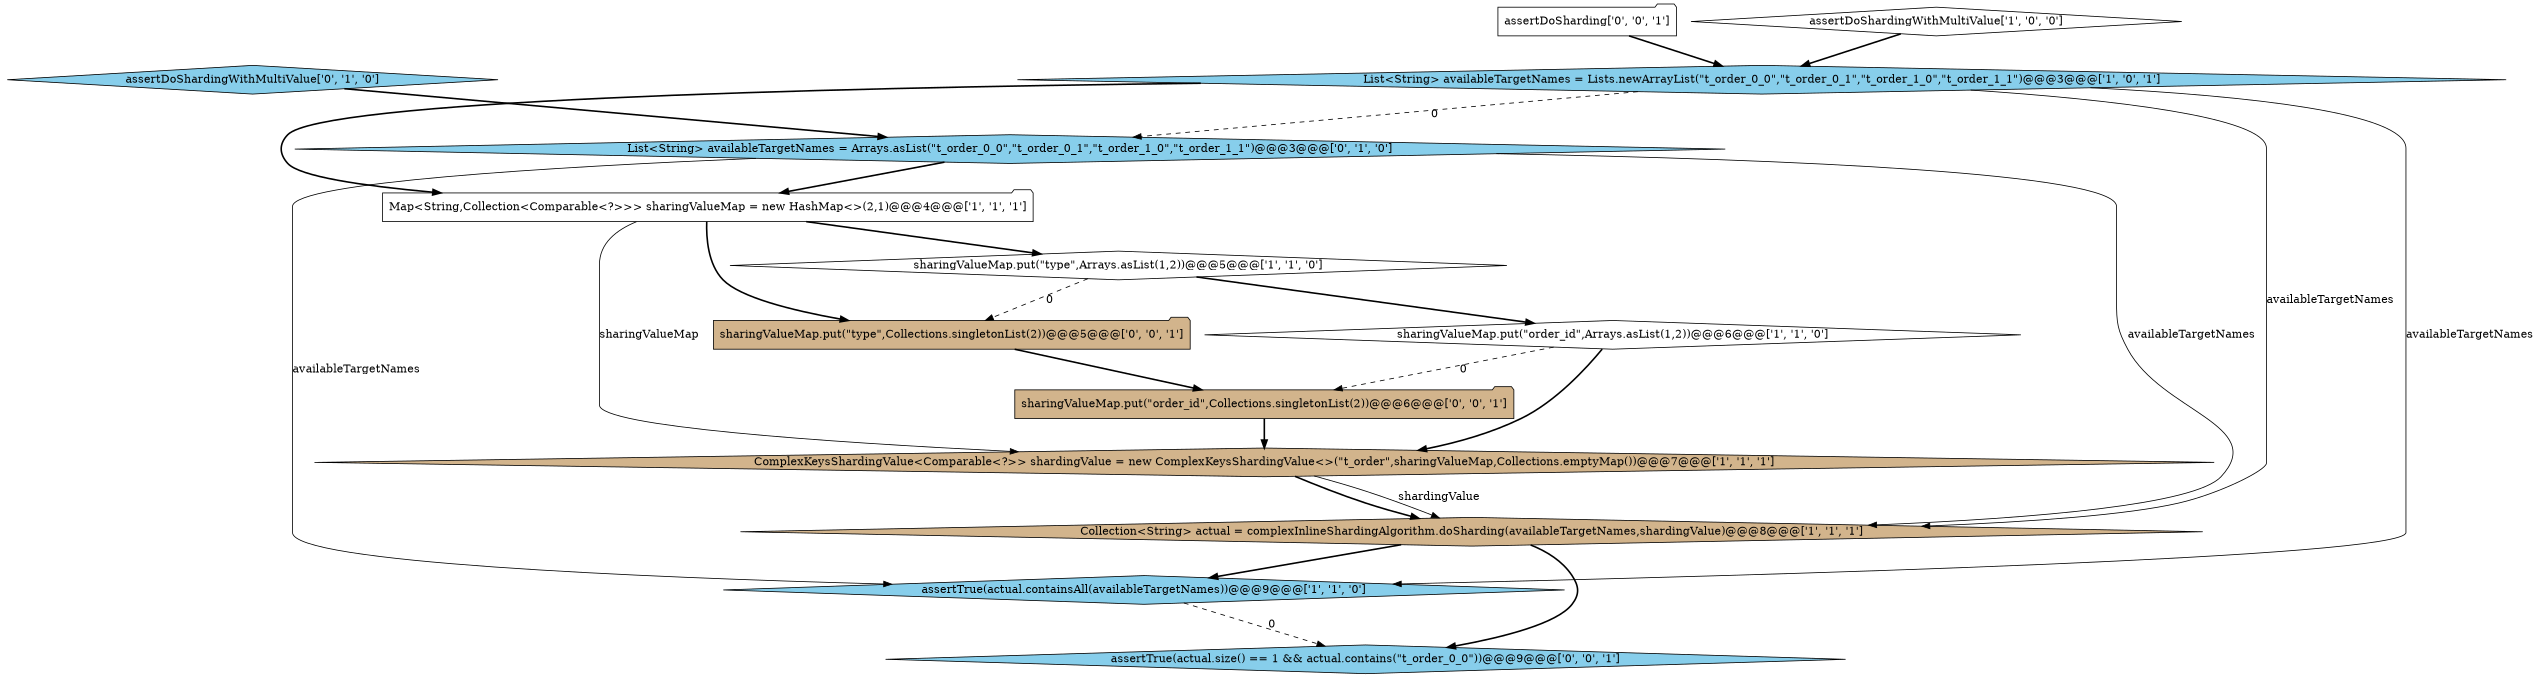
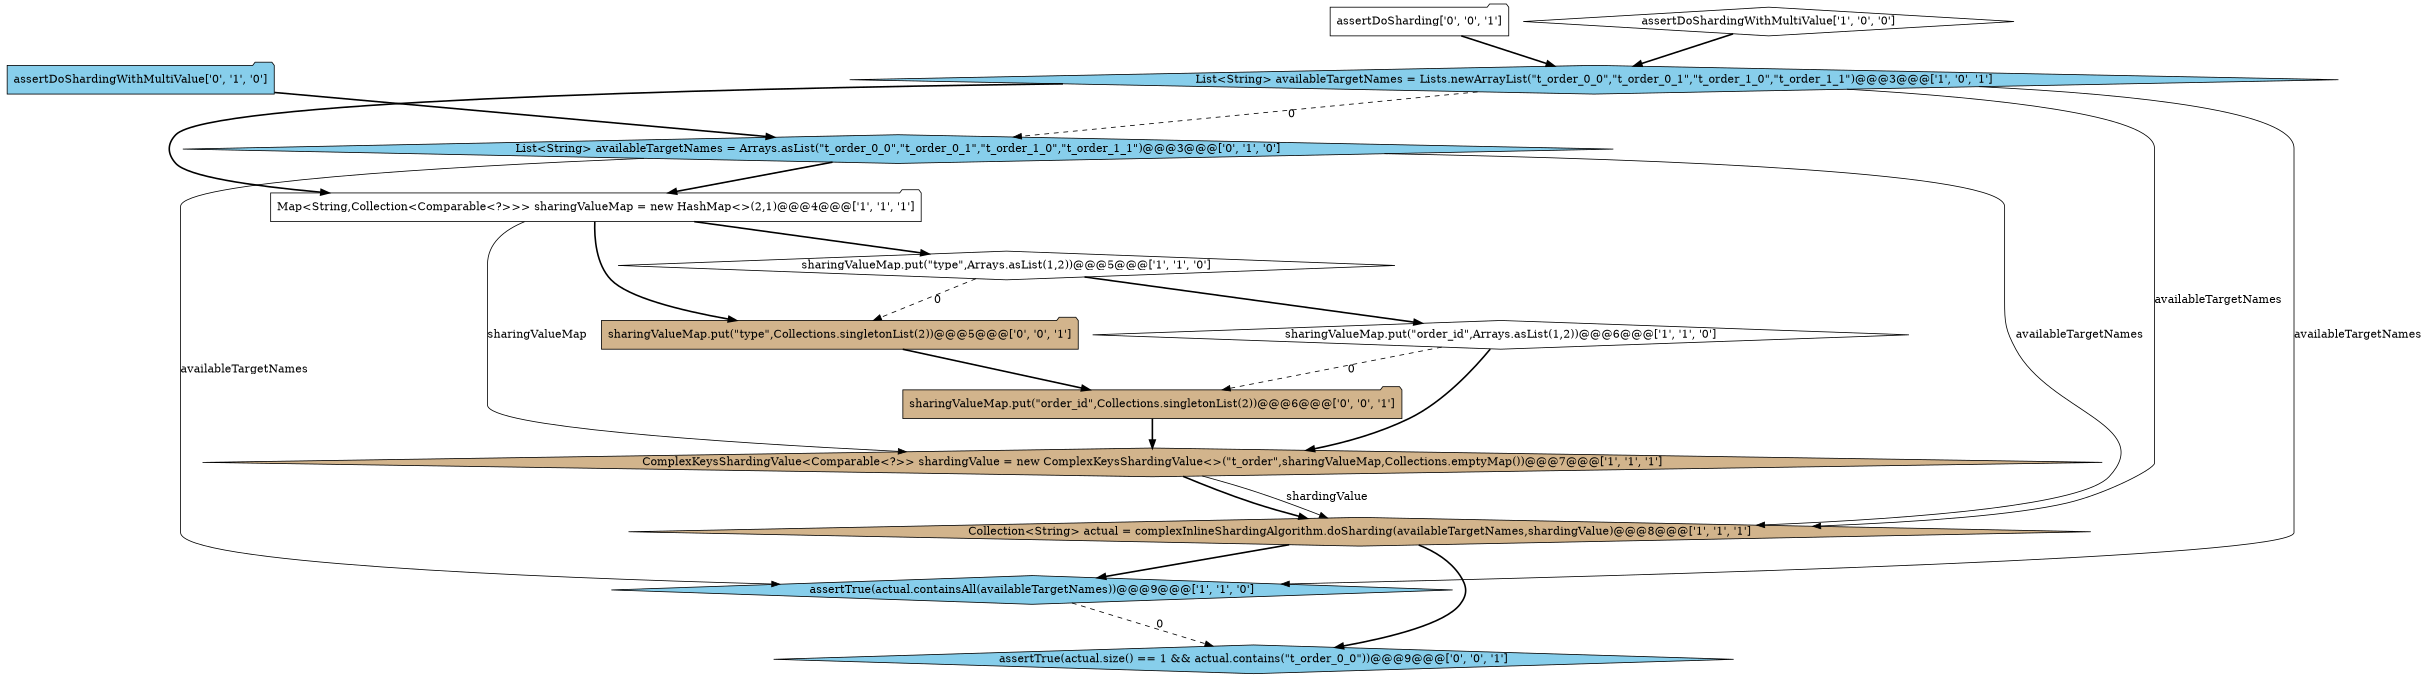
node "assertDoShardingWithMultiValue['0', '1', '0']": shape diamond -> folder
